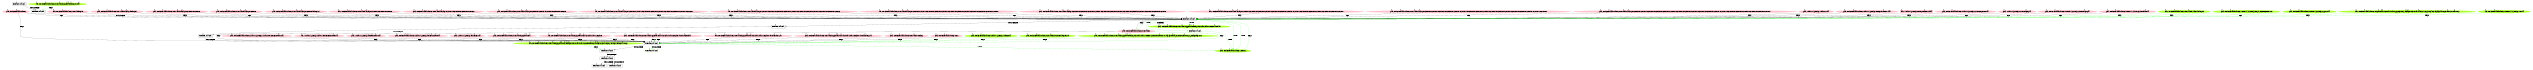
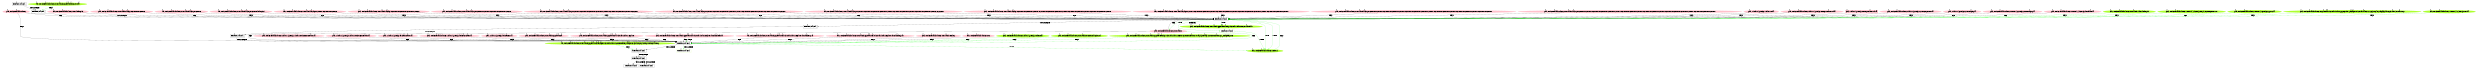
node "path: /Device/HarddiskVolume2/Users/admin/backup/desktop.ini": removed
